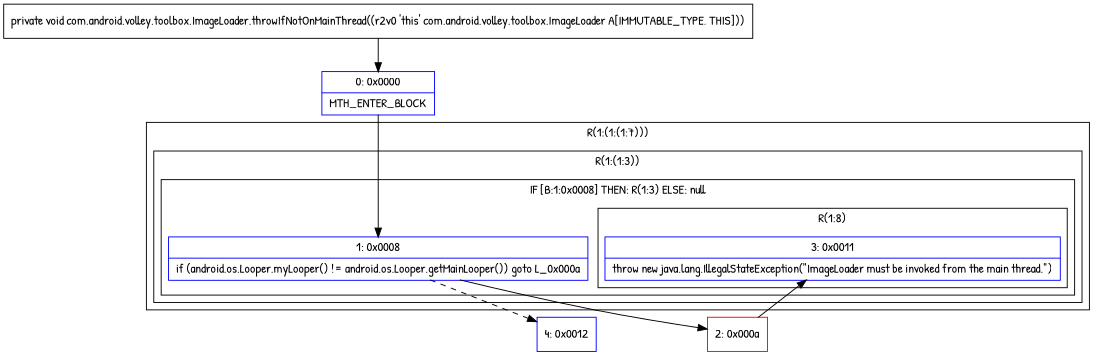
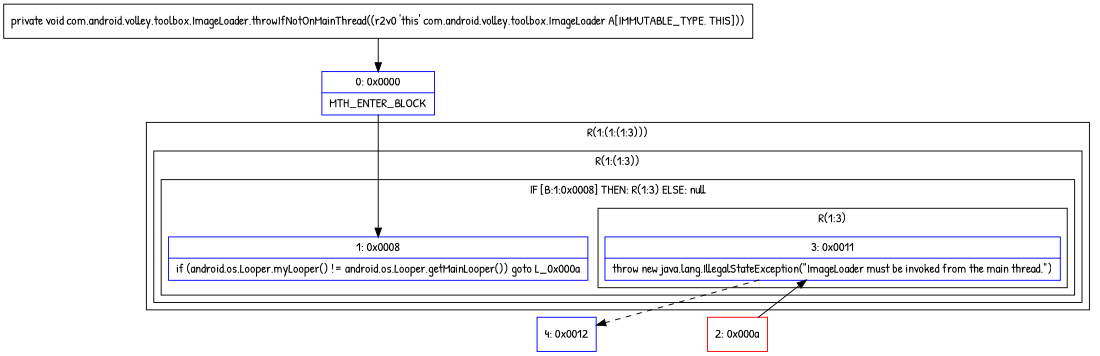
cluster "R(1:(1:(1:7)))": label "R(1:(1:(1:7)))" -> "R(1:(1:(1:3)))"
cluster "R(1:8)": label "R(1:8)" -> "R(1:3)"
edge "1: 0x0008" -> "4: 0x0012": now "3: 0x0011" -> "4: 0x0012"
edge "1: 0x0008" -> "2: 0x000a": removed
